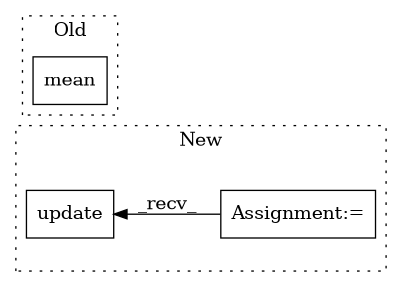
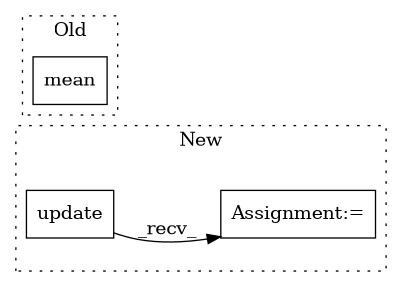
edge "Assignment:=" -> "update": reversed
